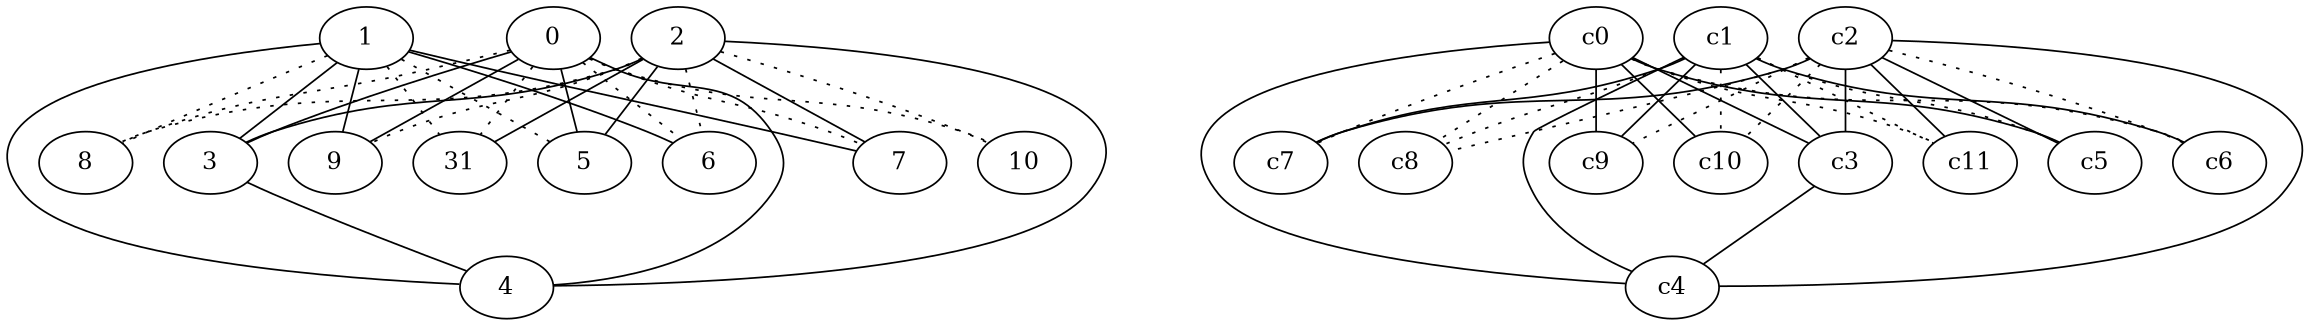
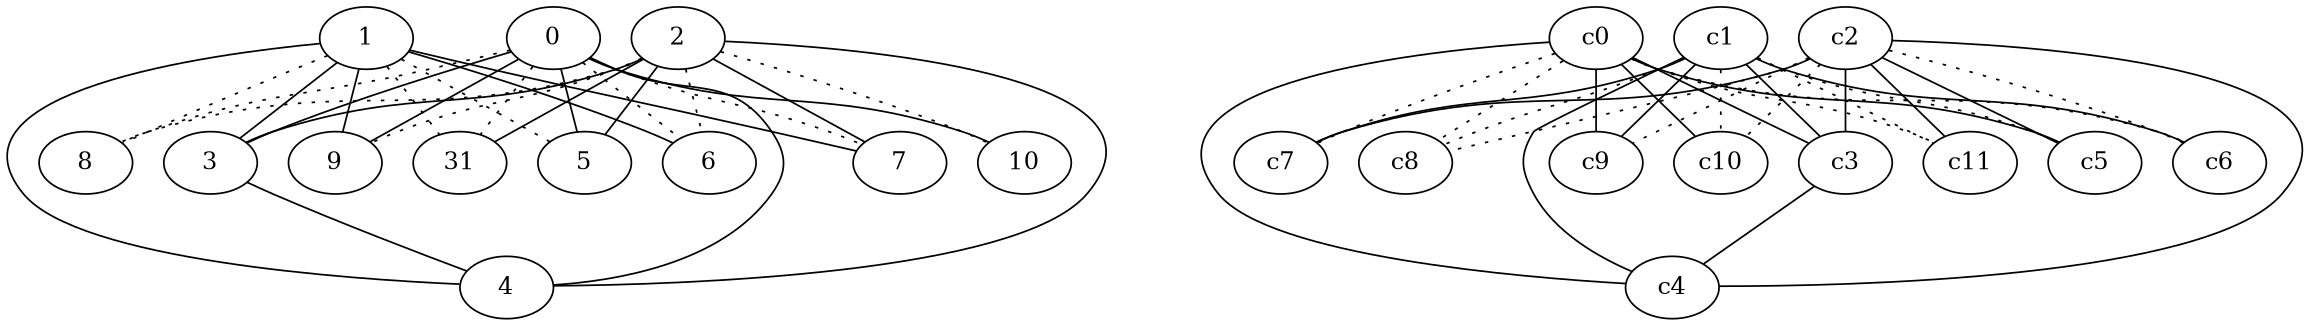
edge "0" -- "10": style dotted -> solid
